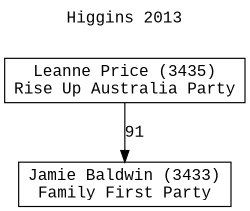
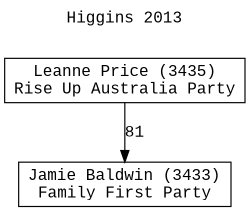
edge "Leanne Price (3435) Rise Up Australia Party" -> "Jamie Baldwin (3433) Family First Party": label "91" -> "81"
